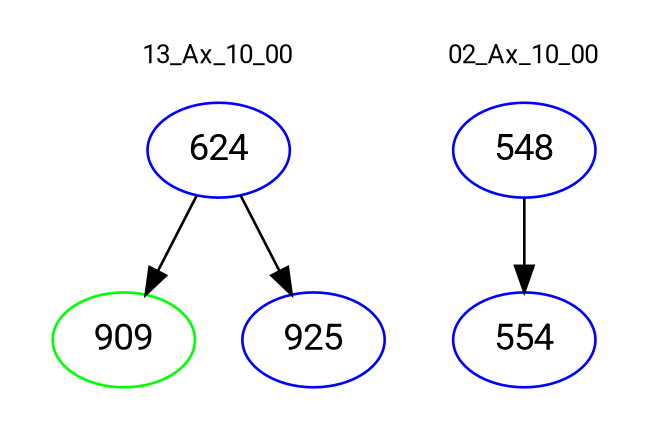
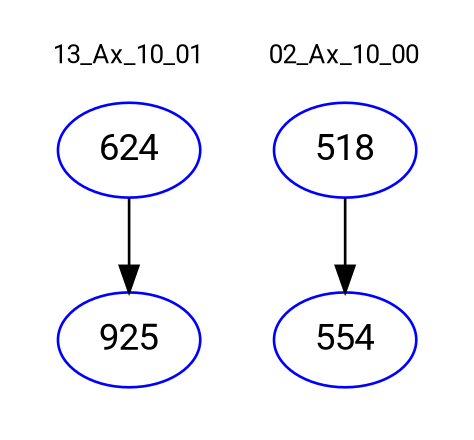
cluster "13_Ax_10_00": label "13_Ax_10_00" -> "13_Ax_10_01"
node "548": label "548" -> "518"
node "909": removed
